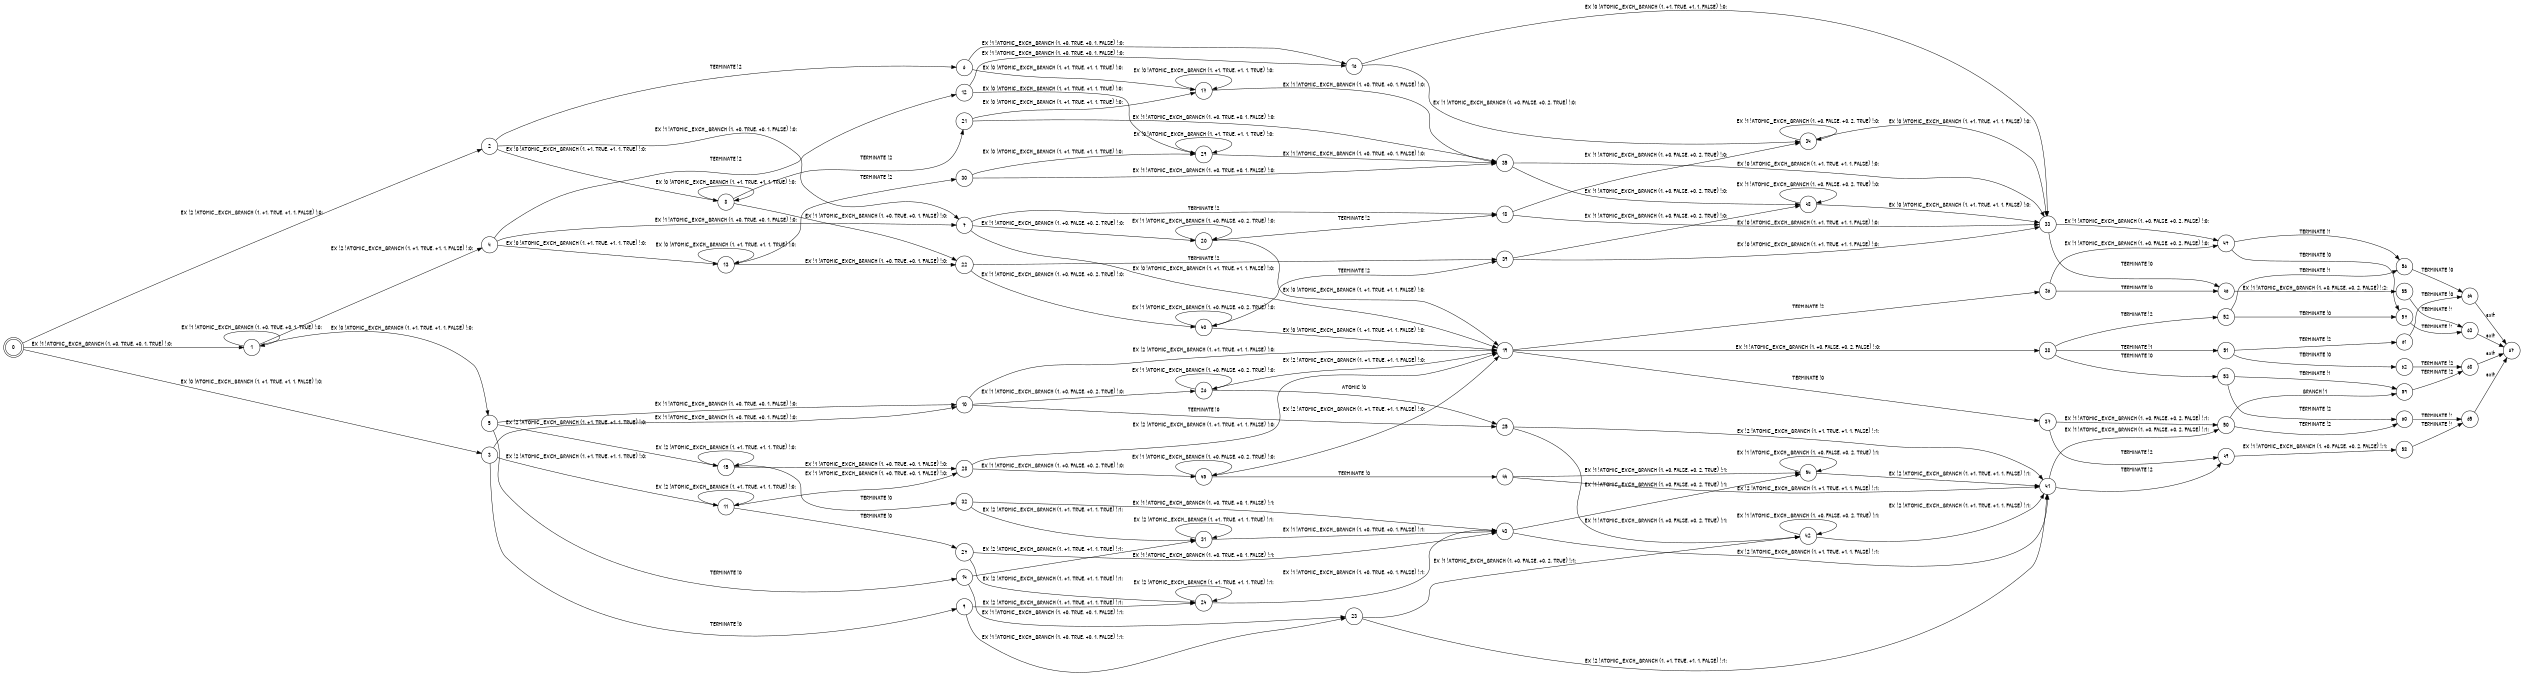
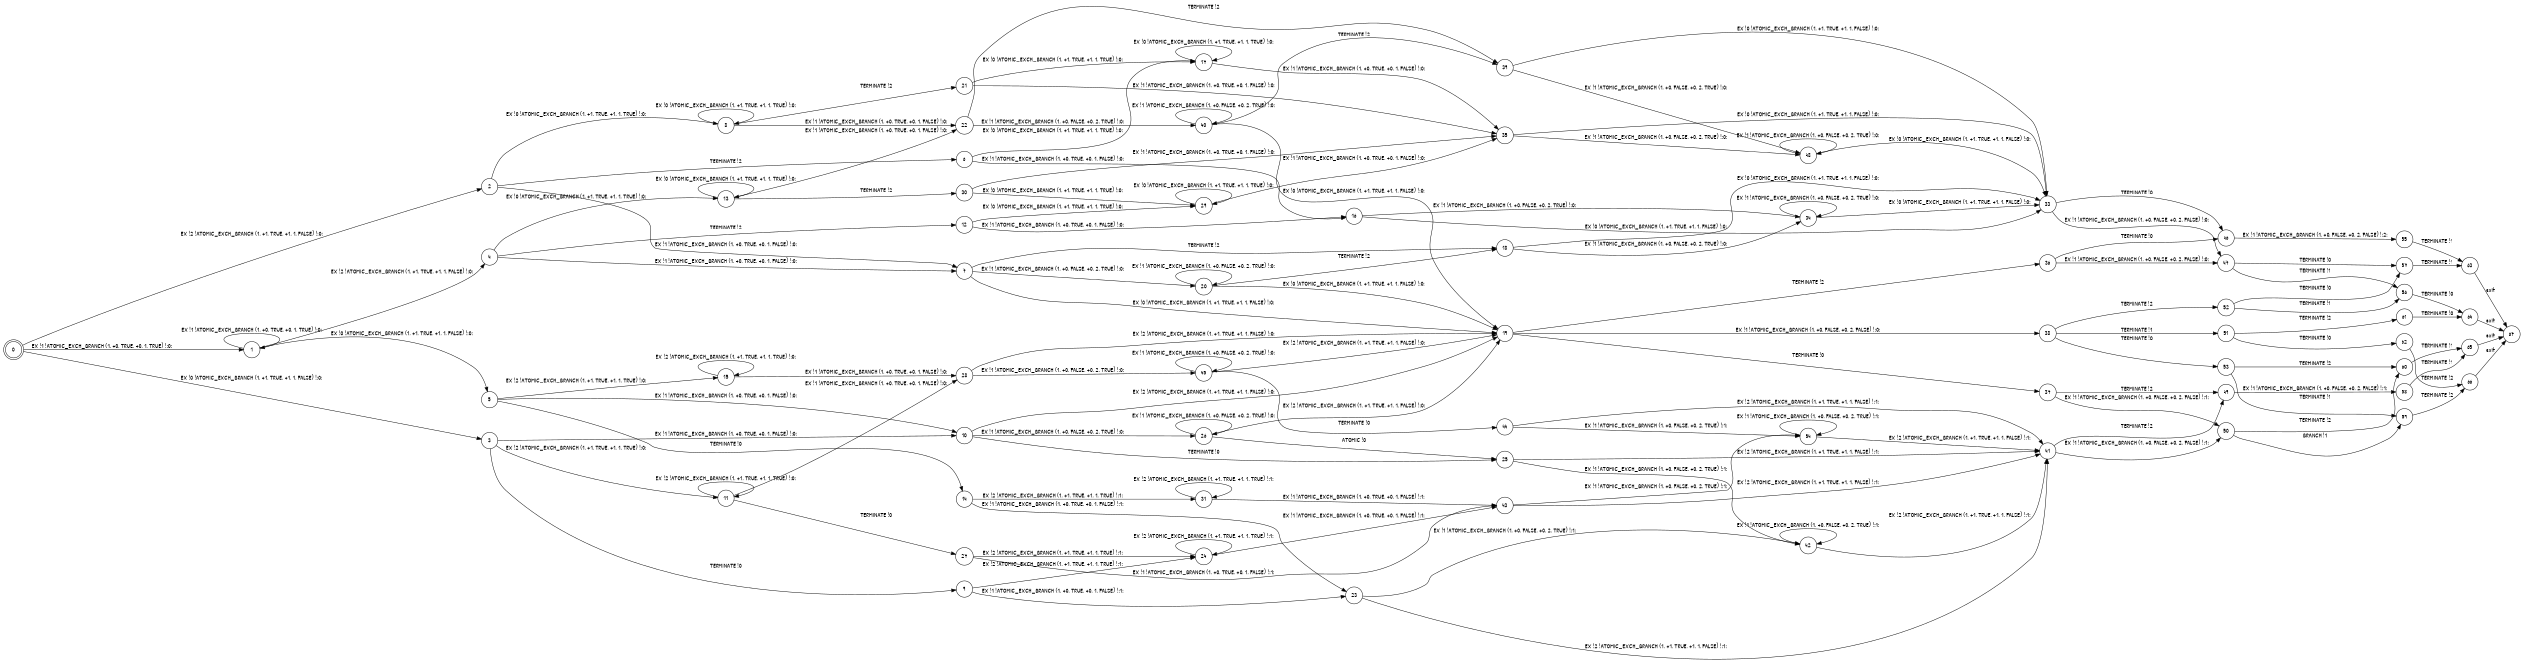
node "68": label "68" -> "66"
node "32": removed
